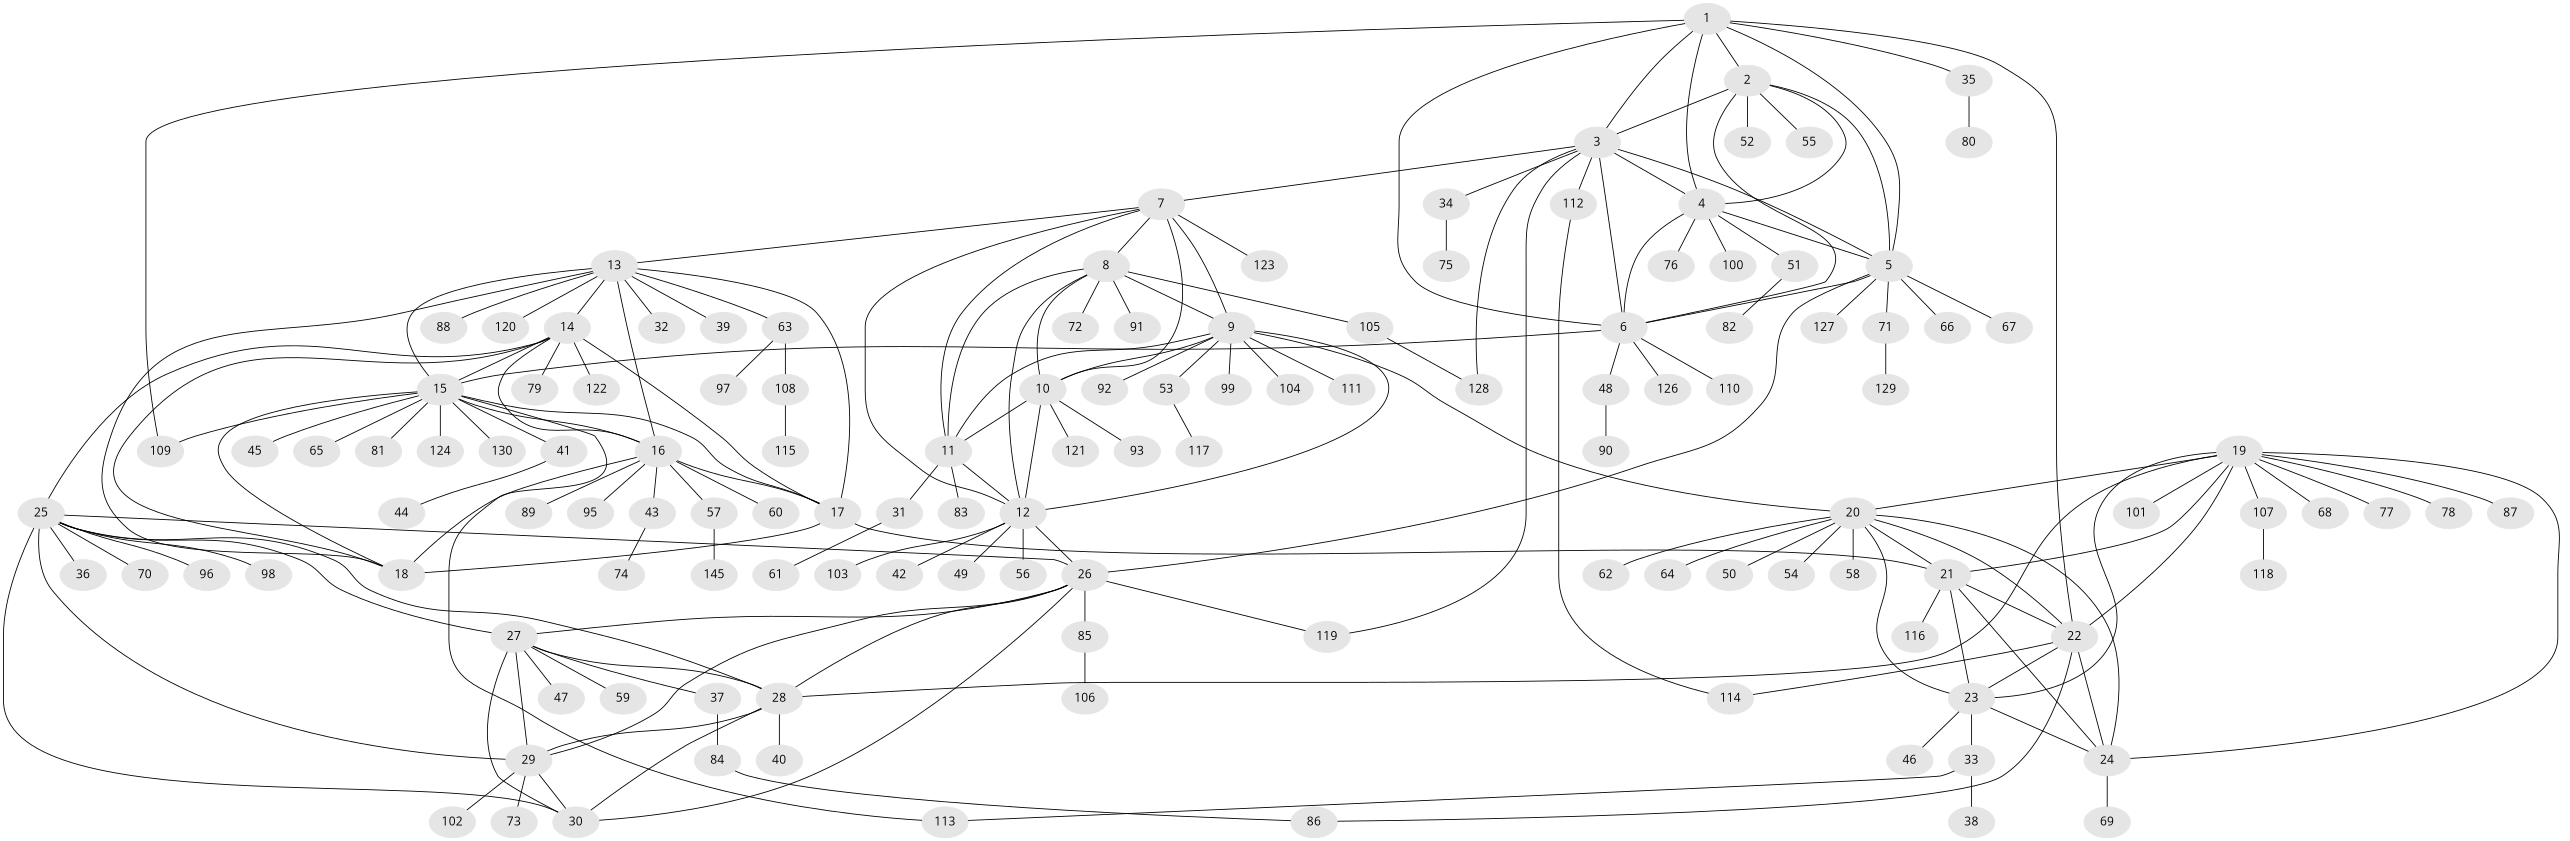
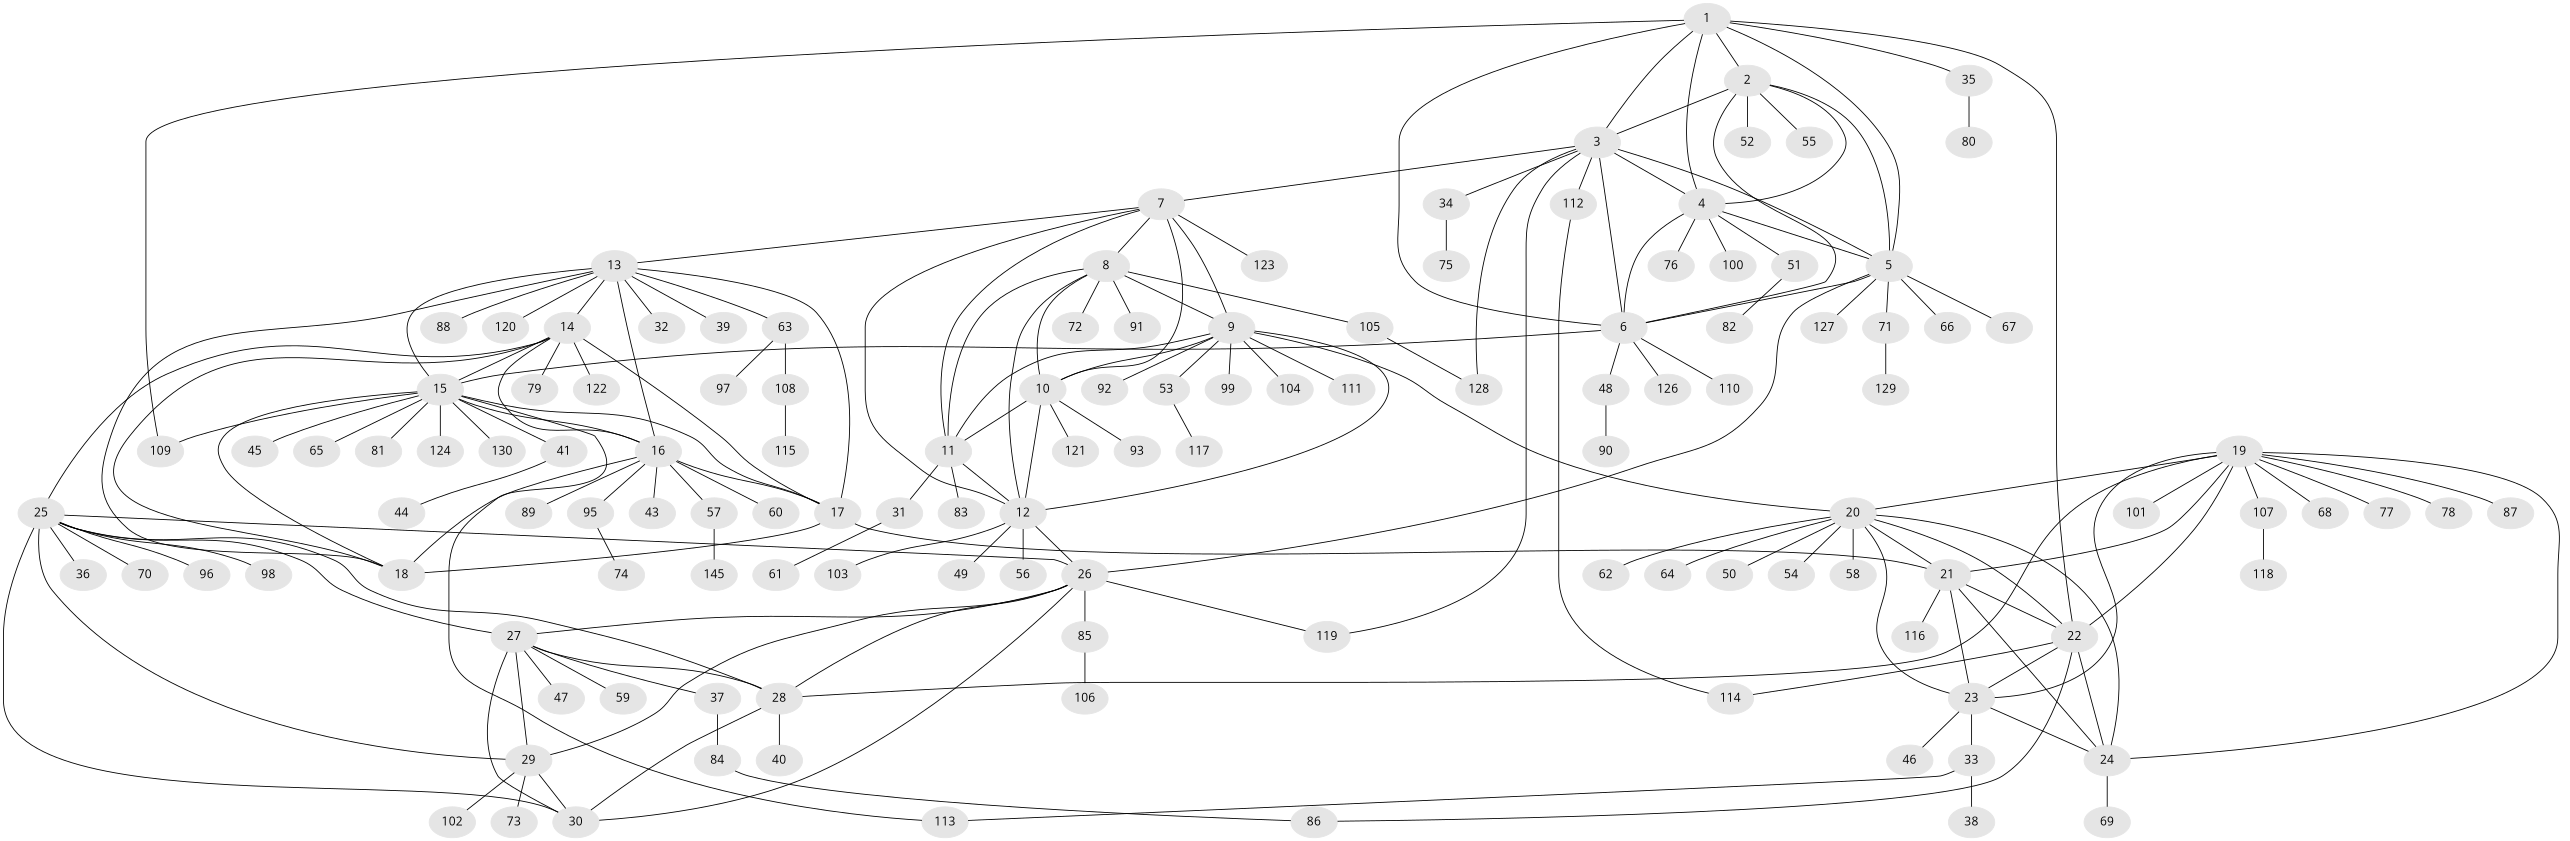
edge "43" -- "74": now "95" -- "74"
node "42": removed
edge "28" -- "29": removed
